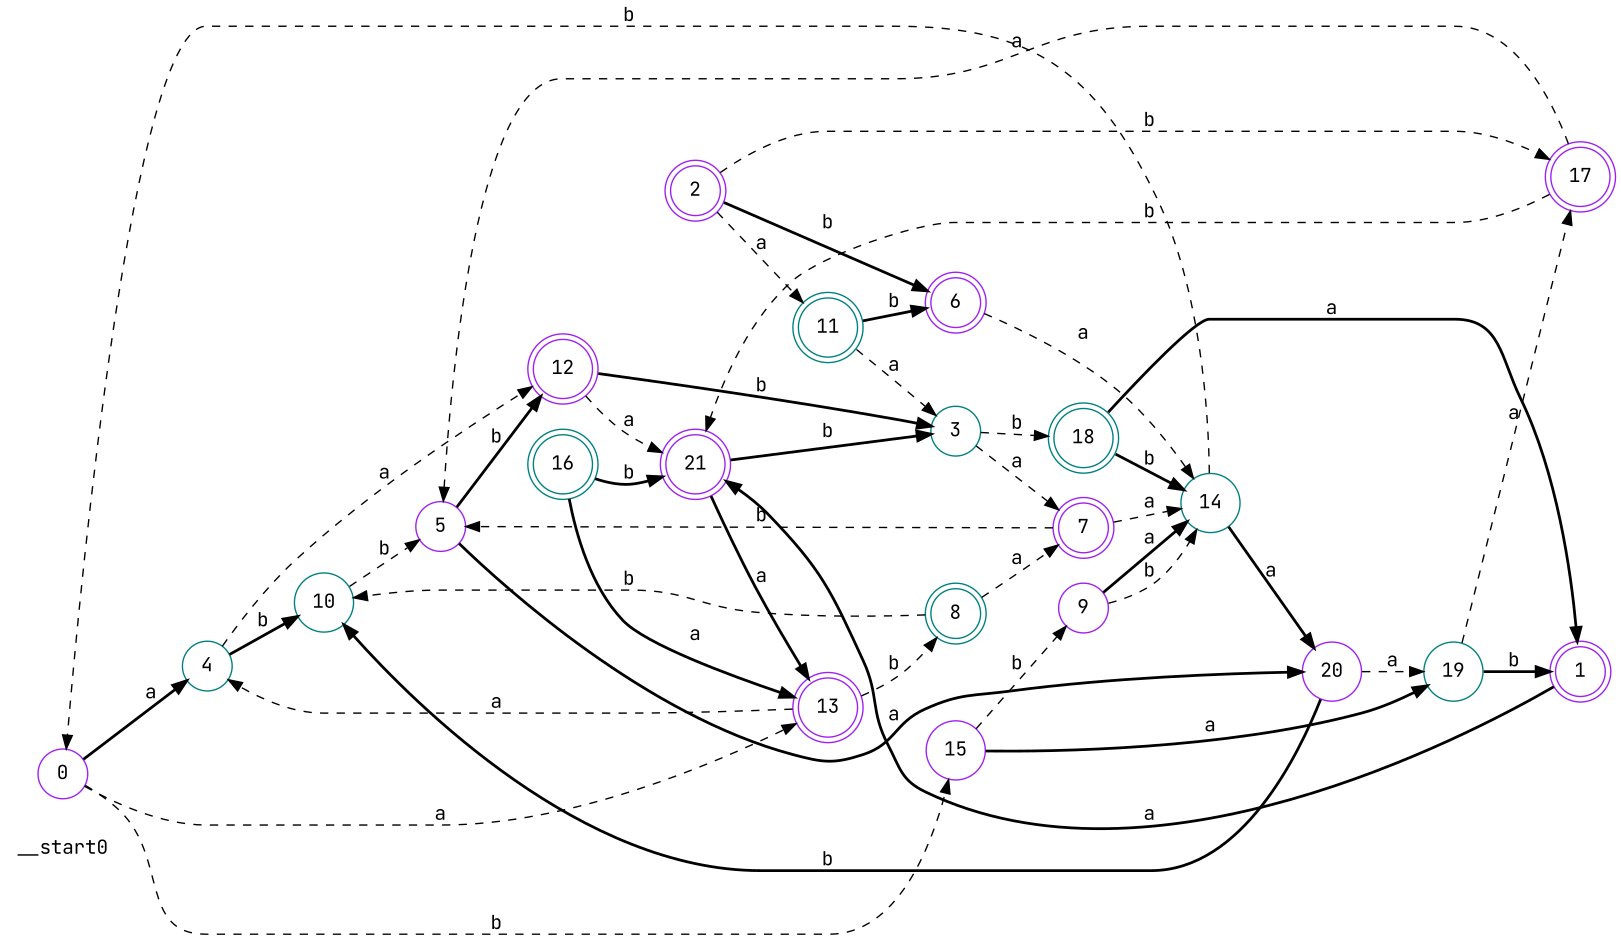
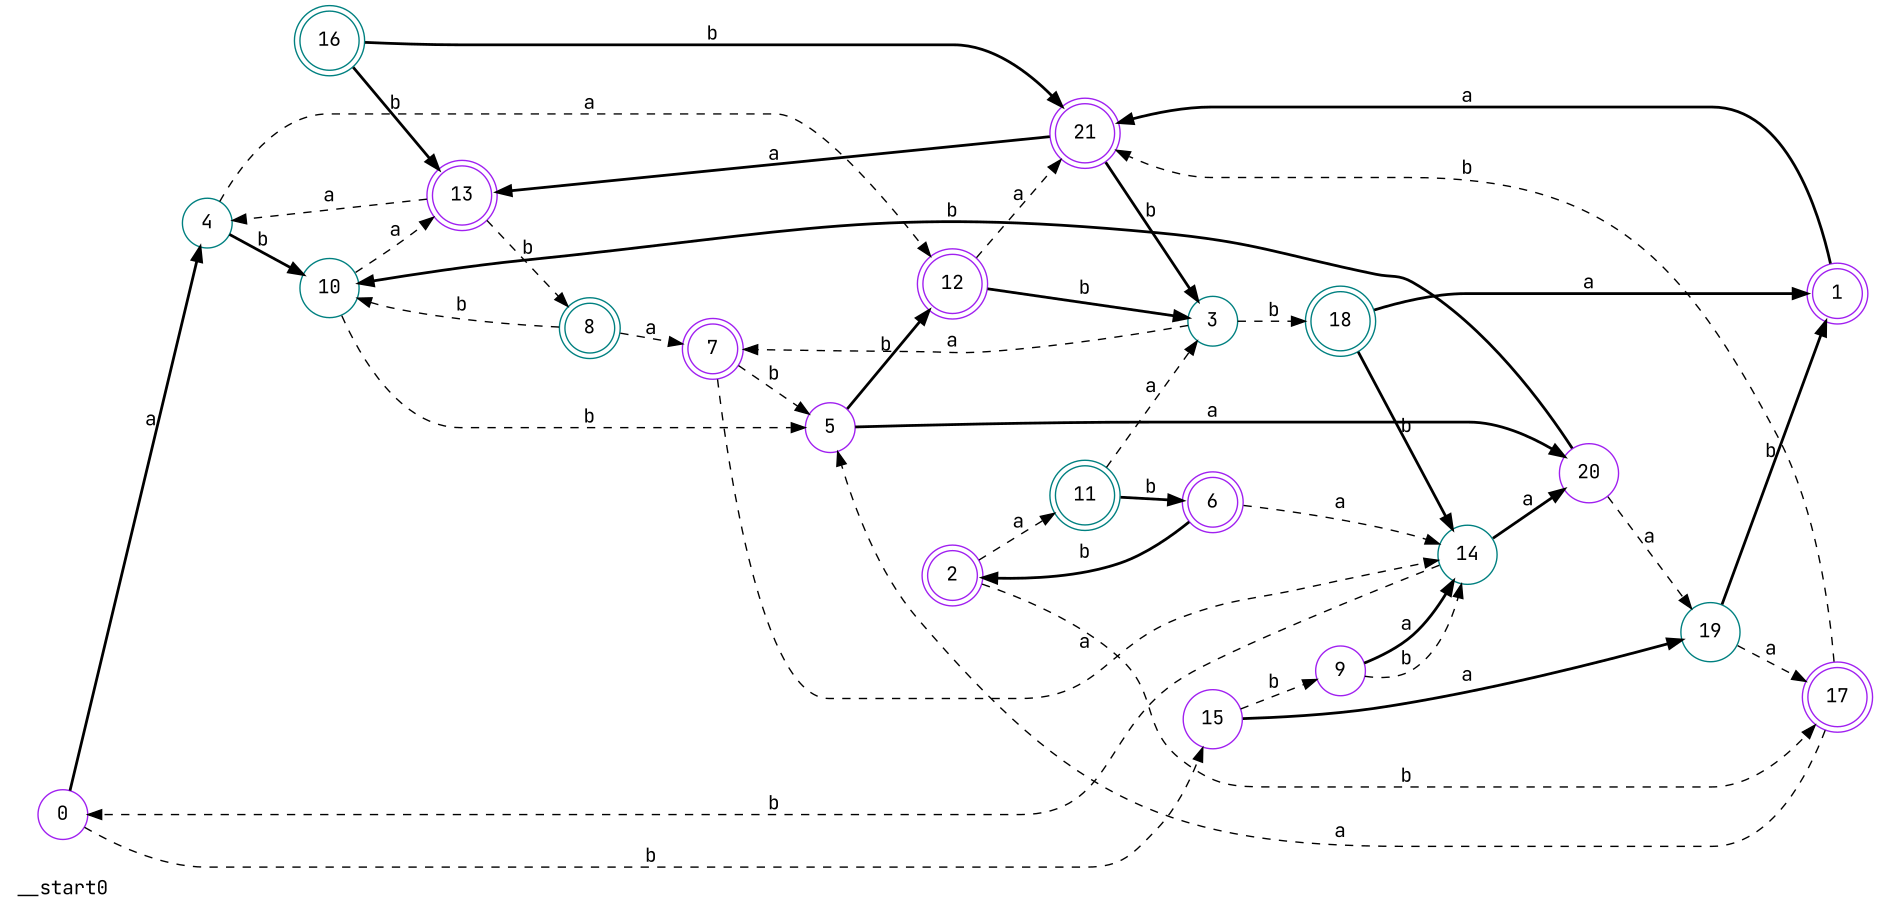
edge "2" -> "6": reversed
edge "16" -> "13": label "a" -> "b"
edge "0" -> "13": now "10" -> "13"
